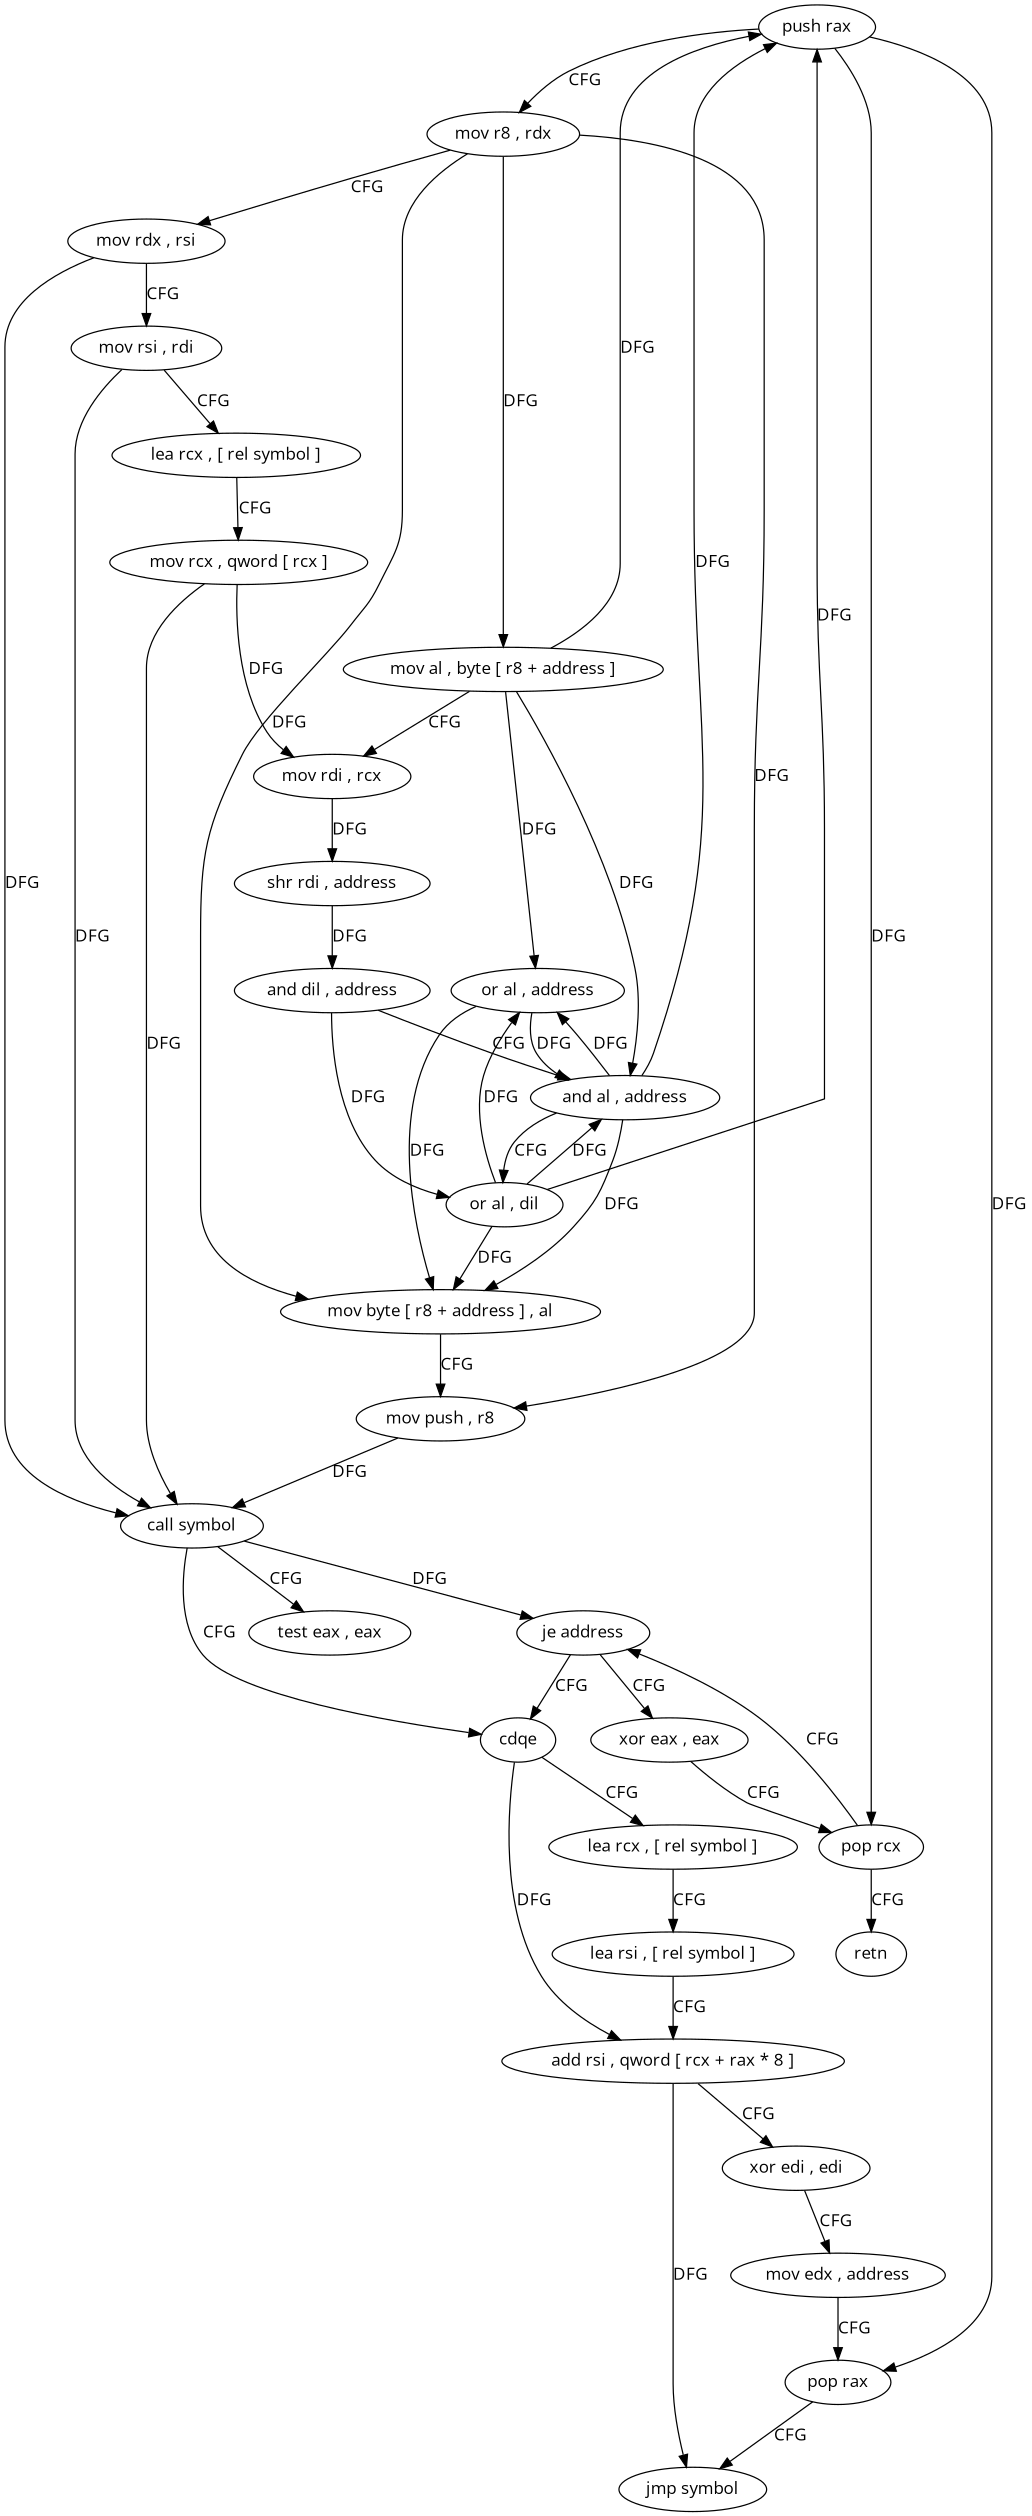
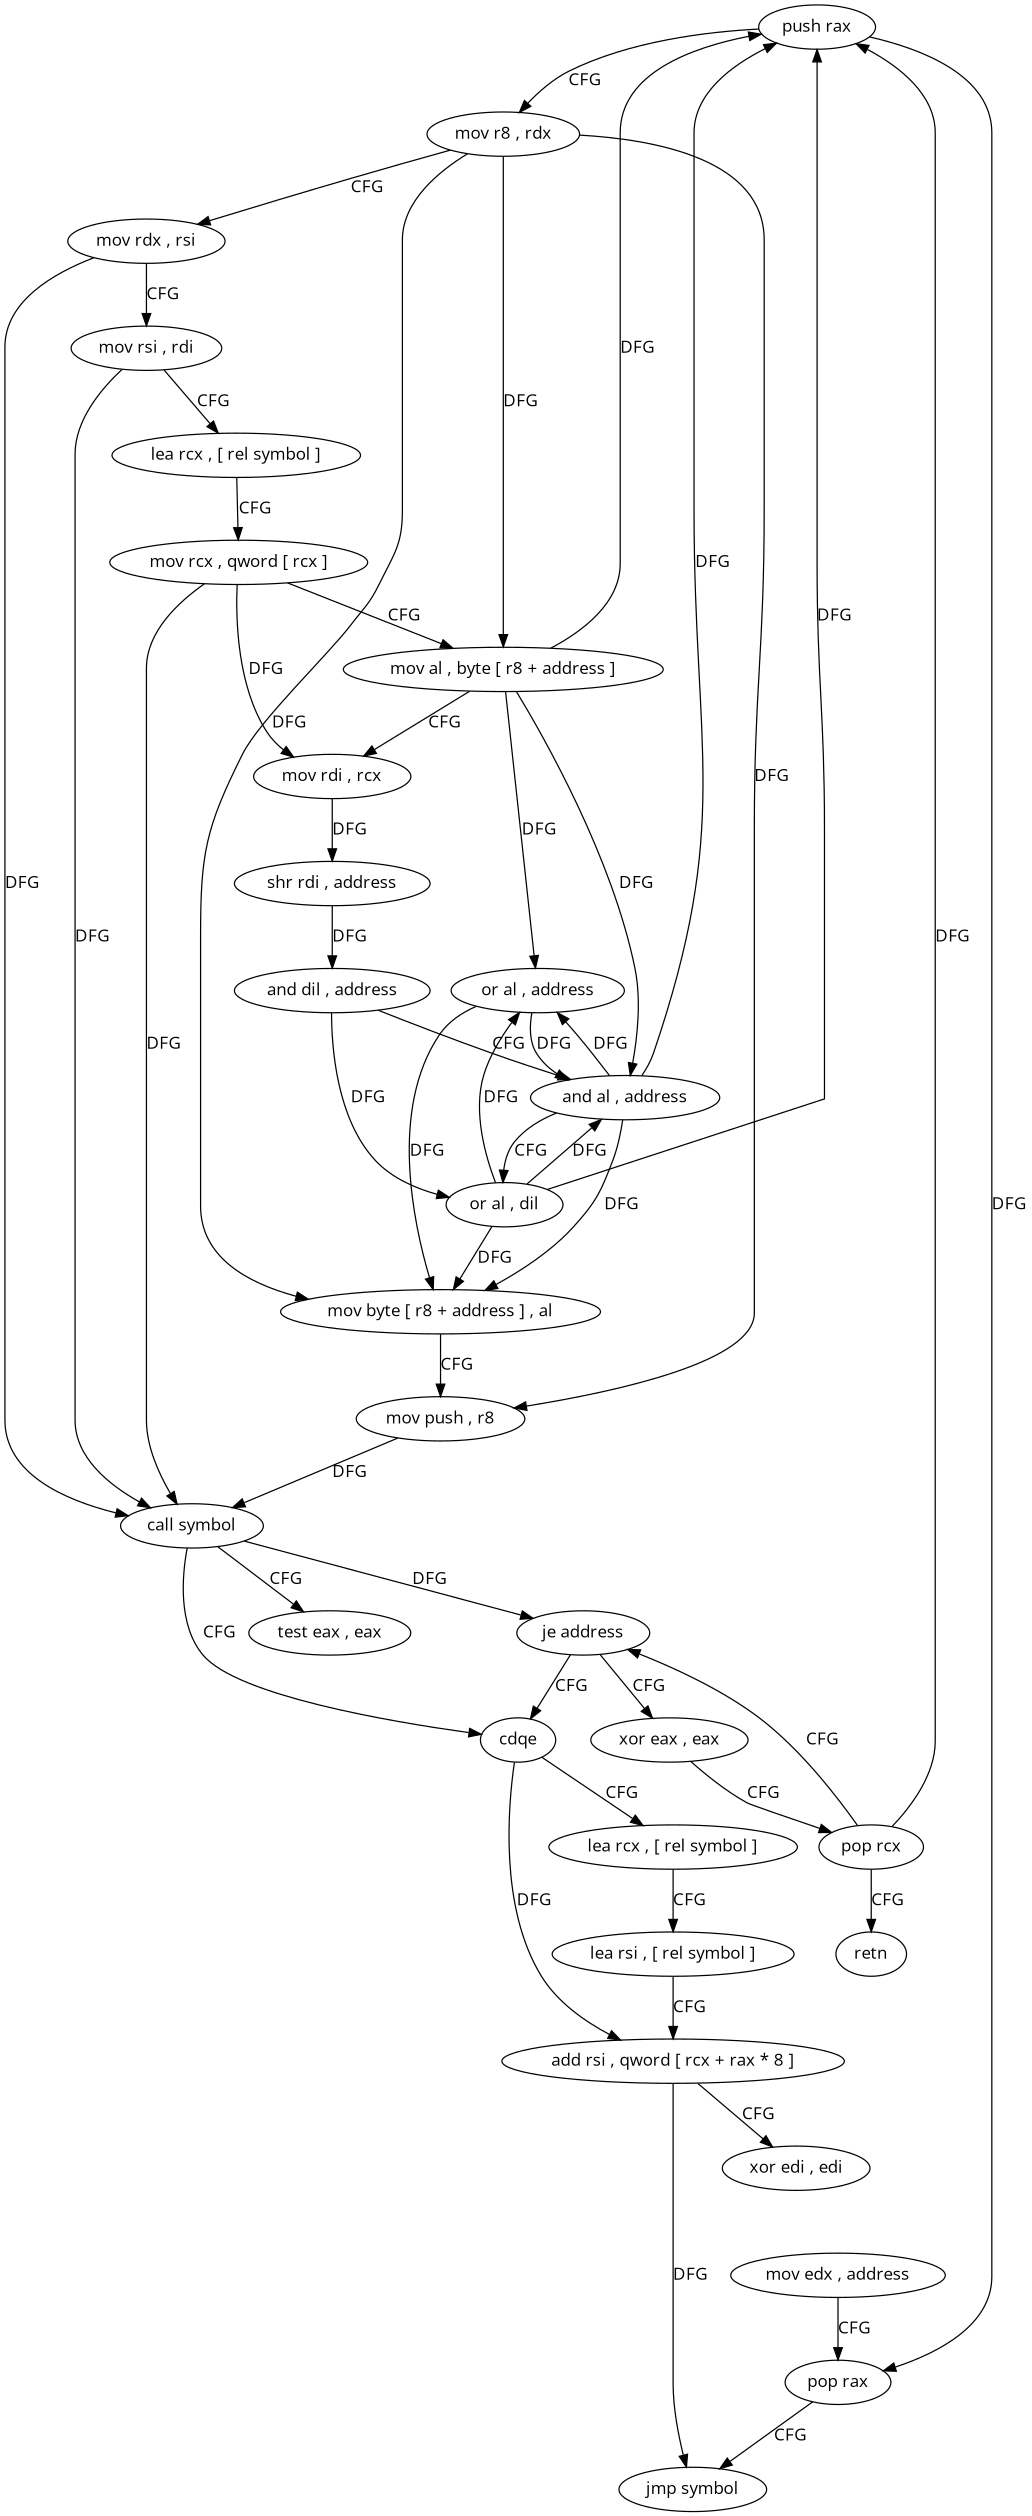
edge "mov rcx , qword [ rcx ]" -> "mov al , byte [ r8 + address ]": added, label "CFG"
edge "push rax" -> "pop rcx": reversed
edge "xor edi , edi" -> "mov edx , address": removed, label "CFG"
